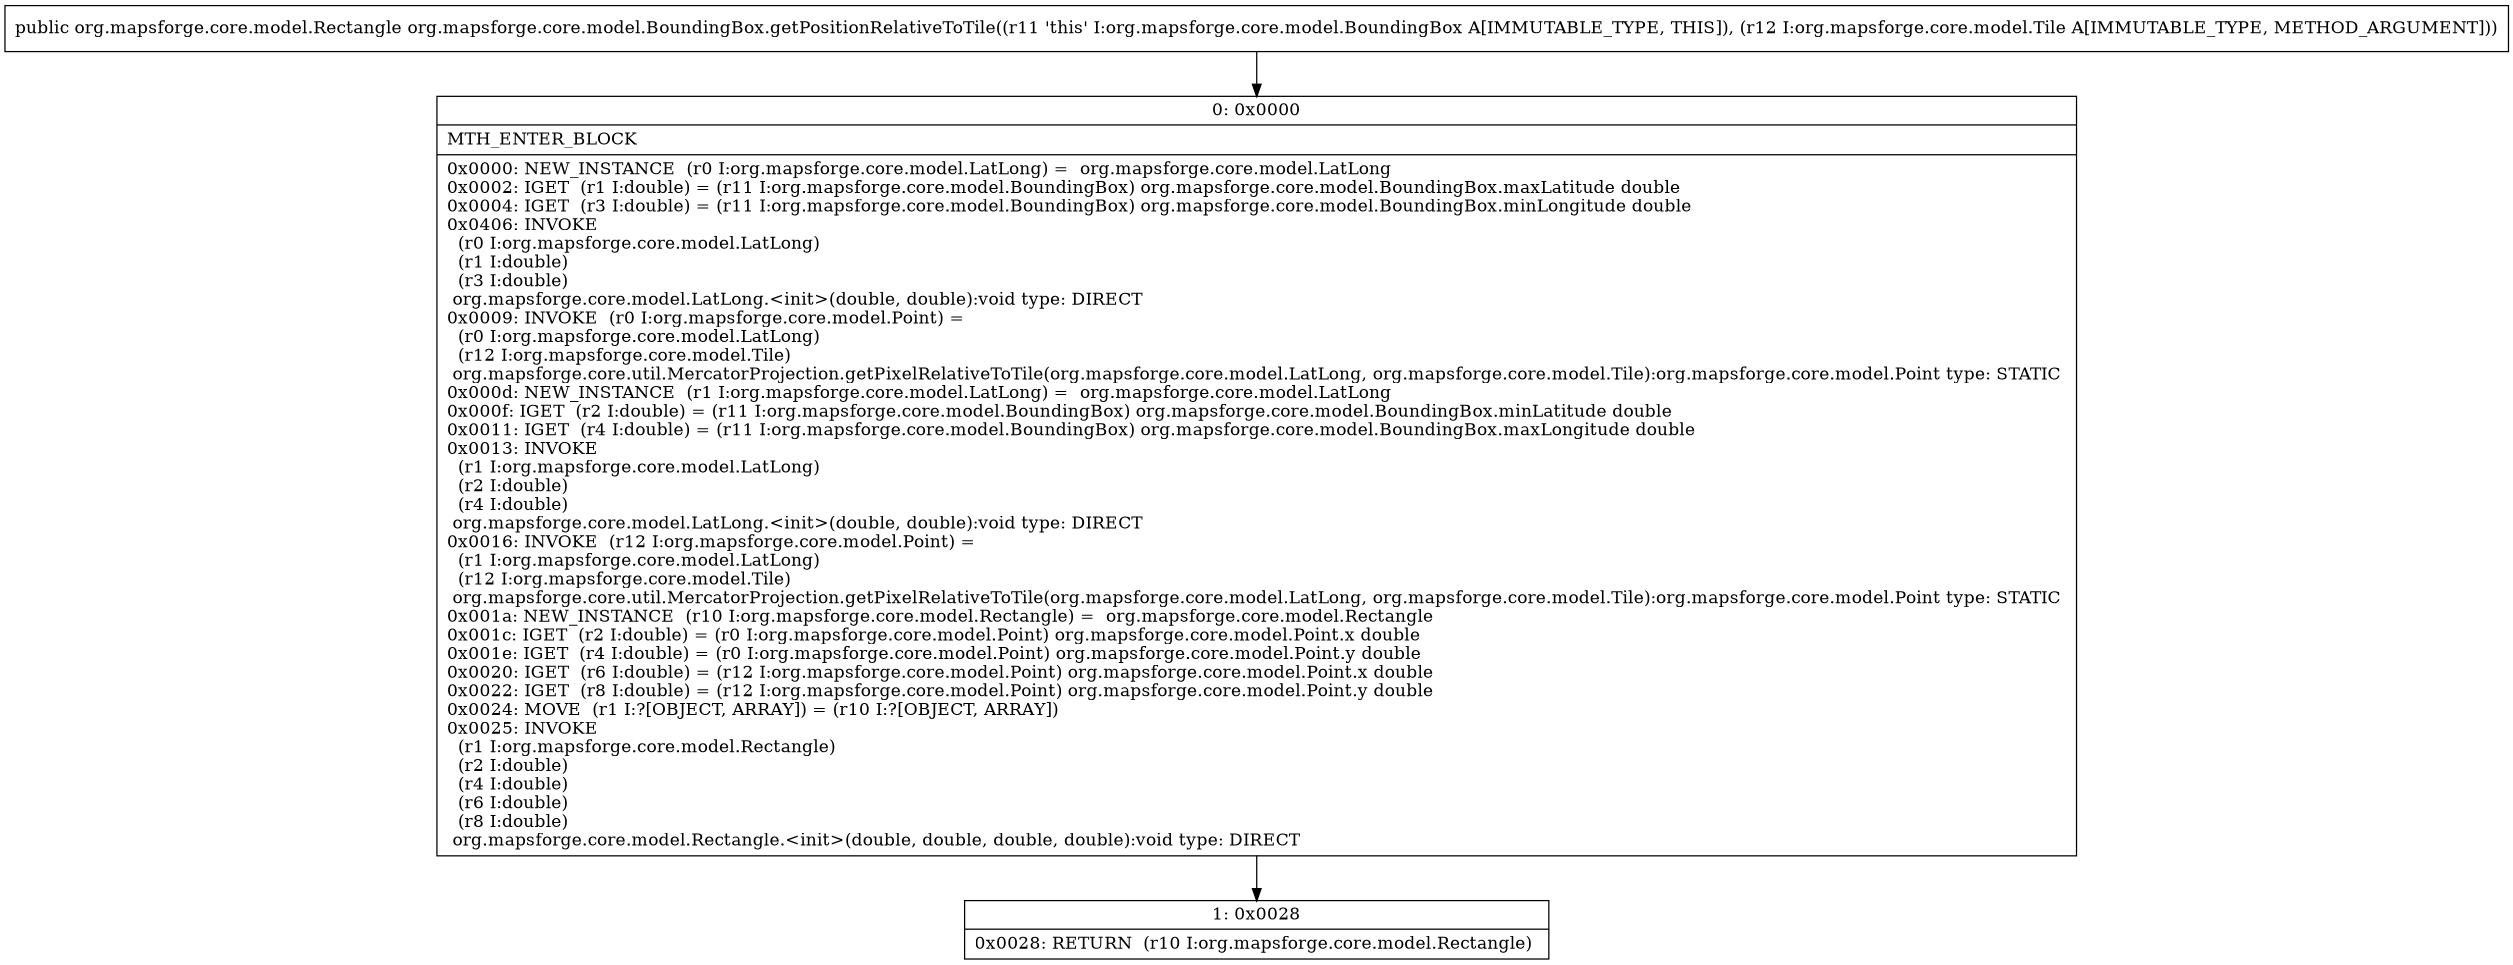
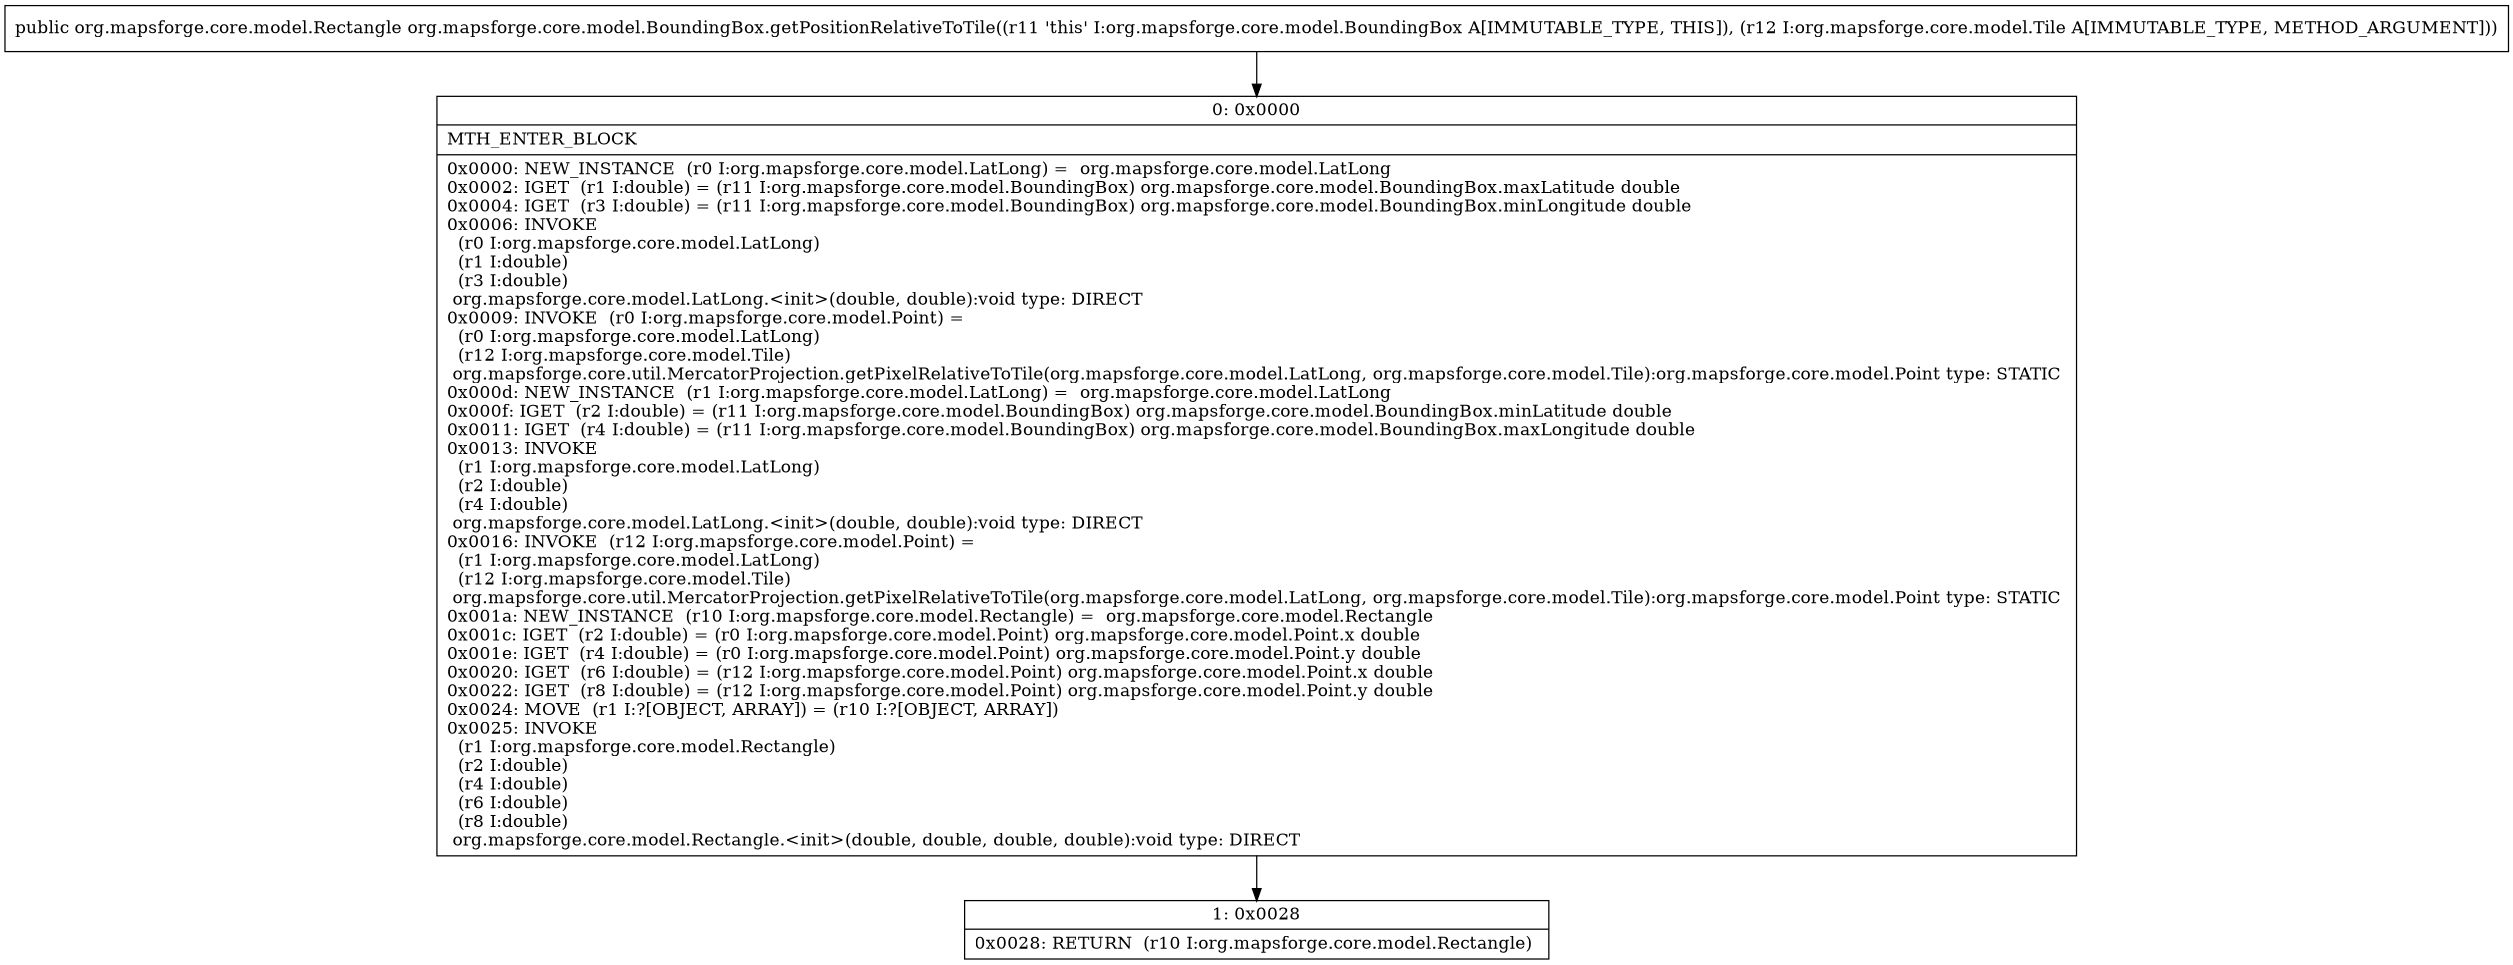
node "0: 0x0000": text "0x0406: INVOKE" -> "0x0006: INVOKE"
